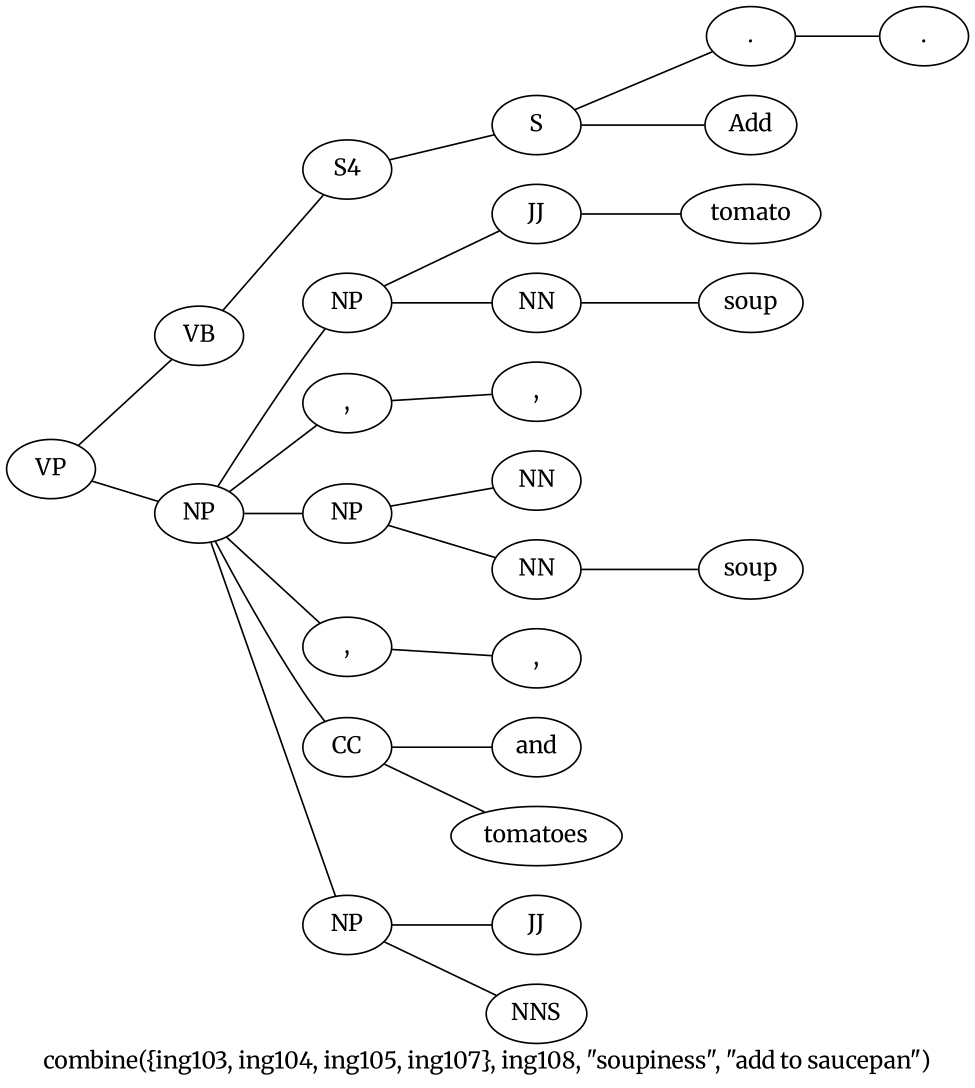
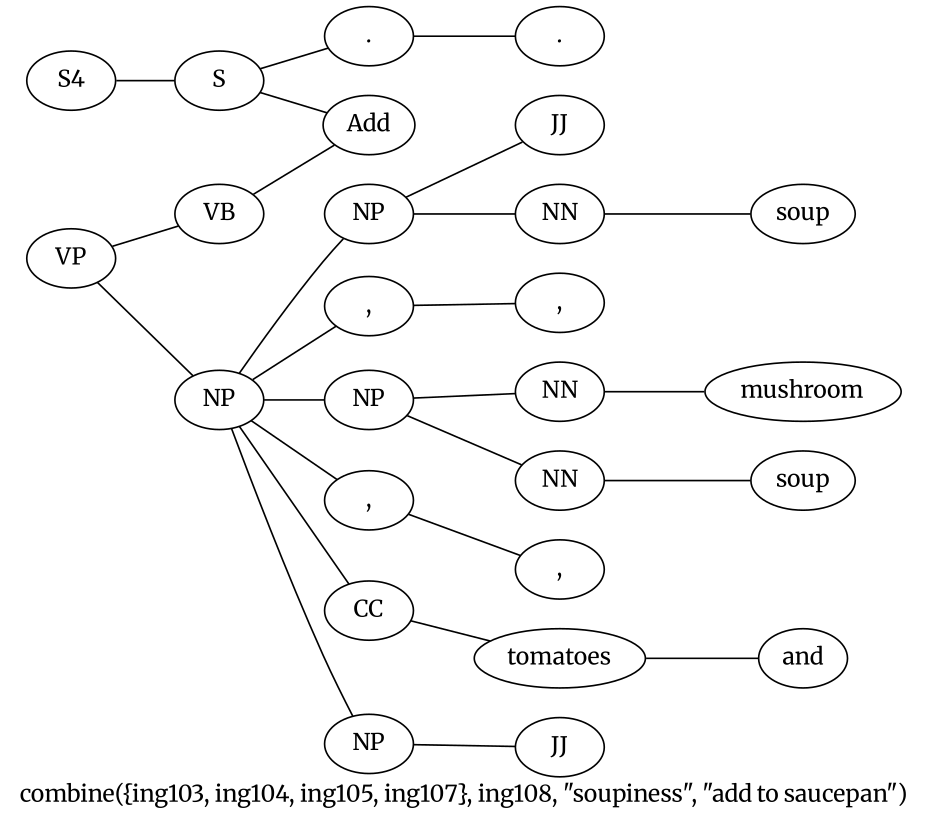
node "tomato": removed
edge "S4" -- "VB": now "Add" -- "VB"
node "mushroom": added
edge "CC" -- "and": now "tomatoes" -- "and"
node "NNS": removed
